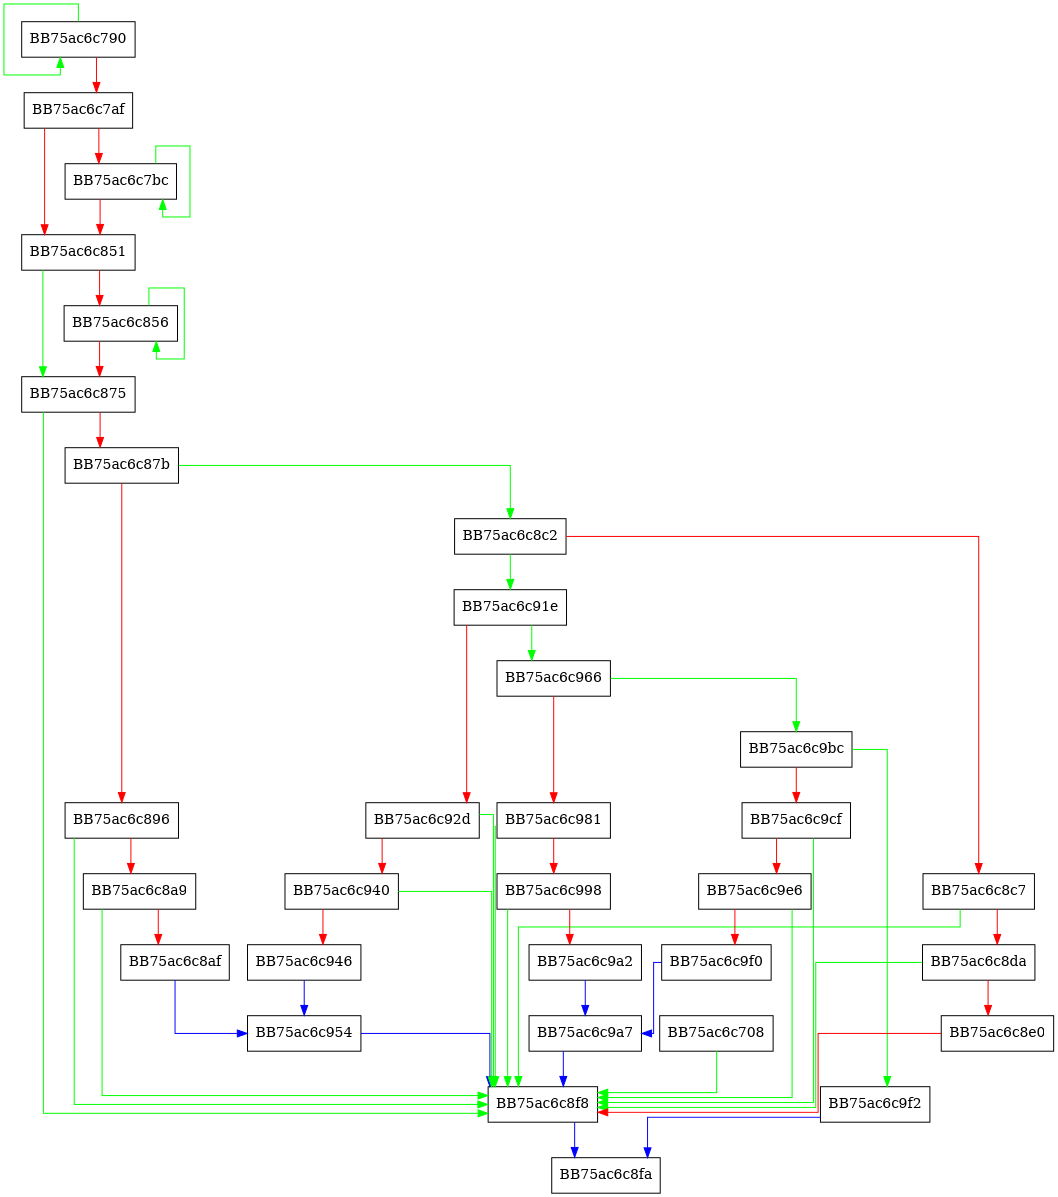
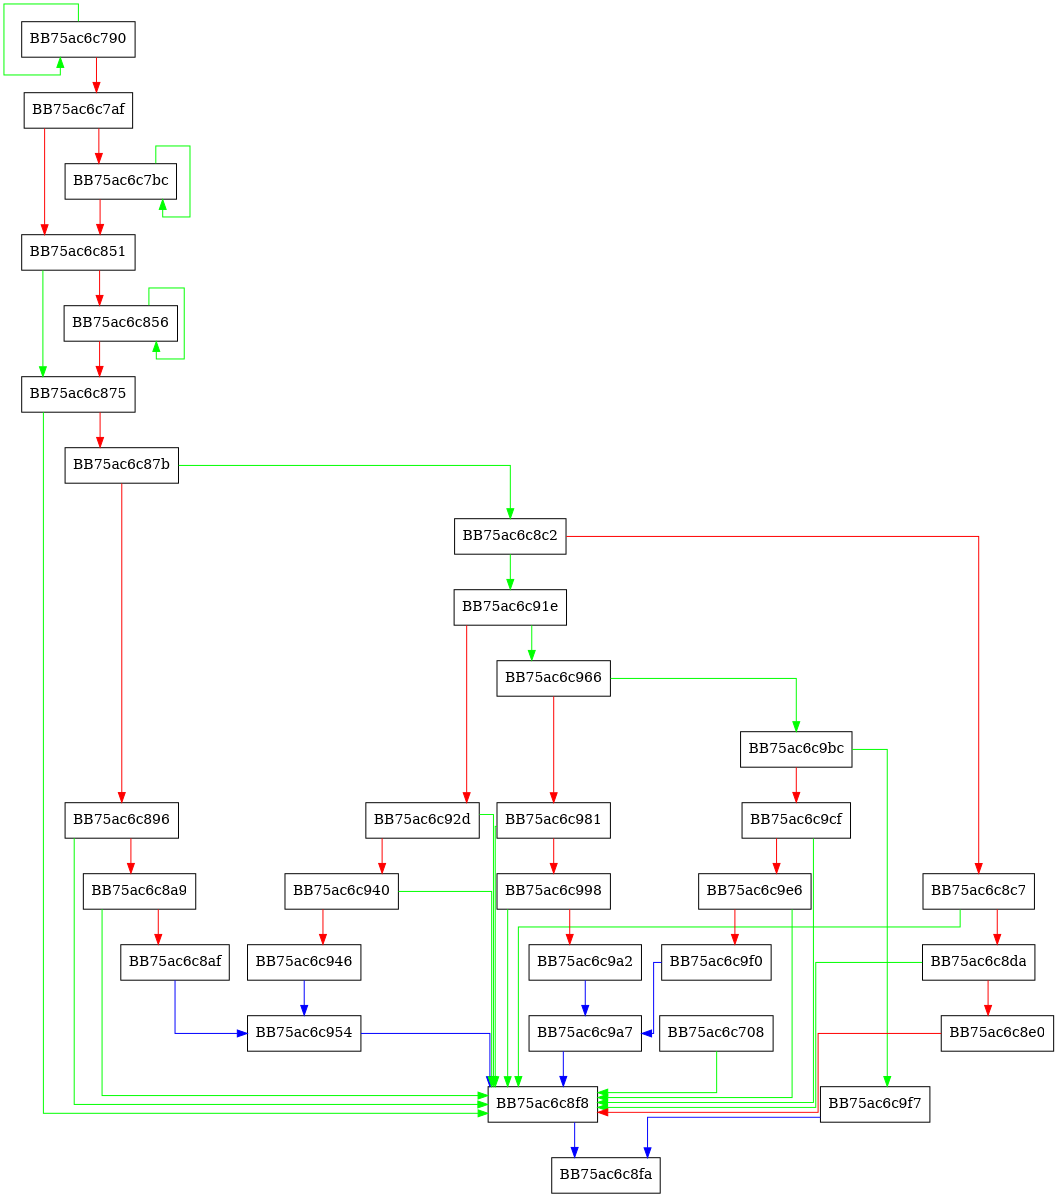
node "BB75ac6c9f2": label "BB75ac6c9f2" -> "BB75ac6c9f7"
